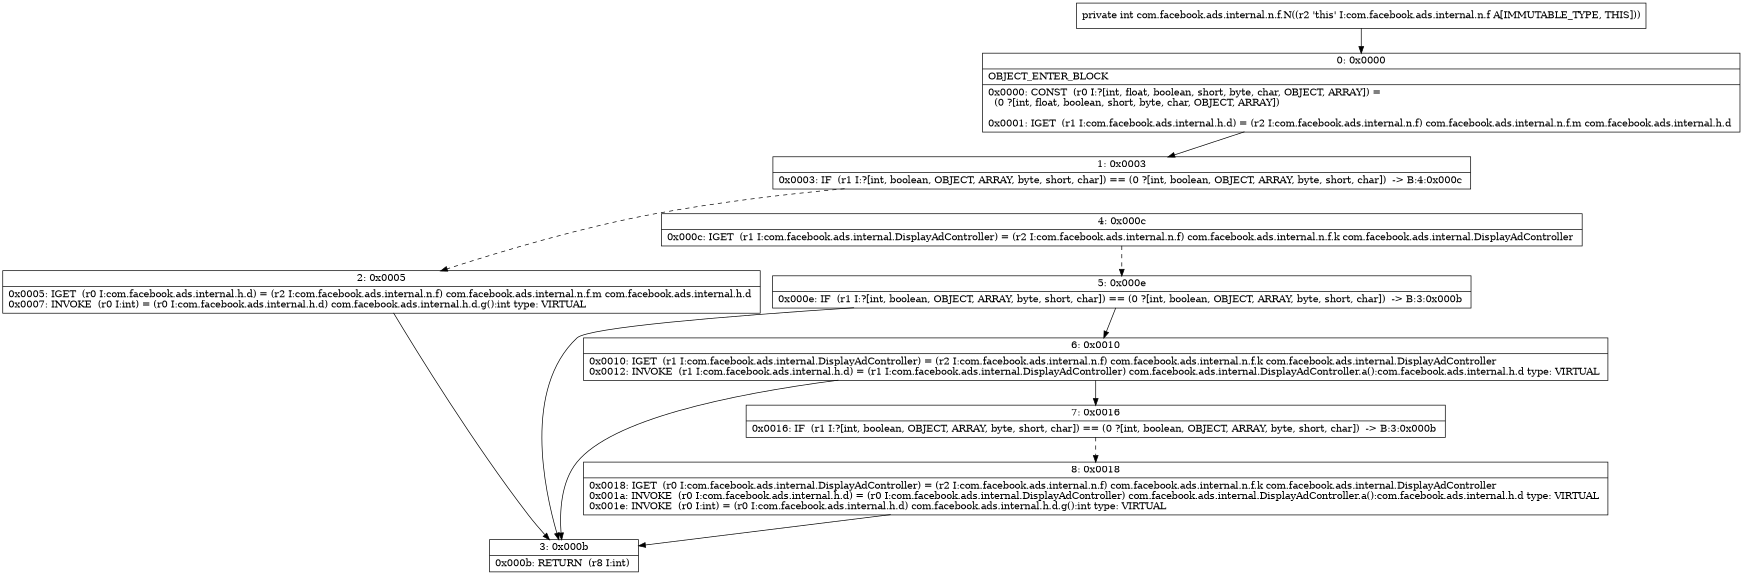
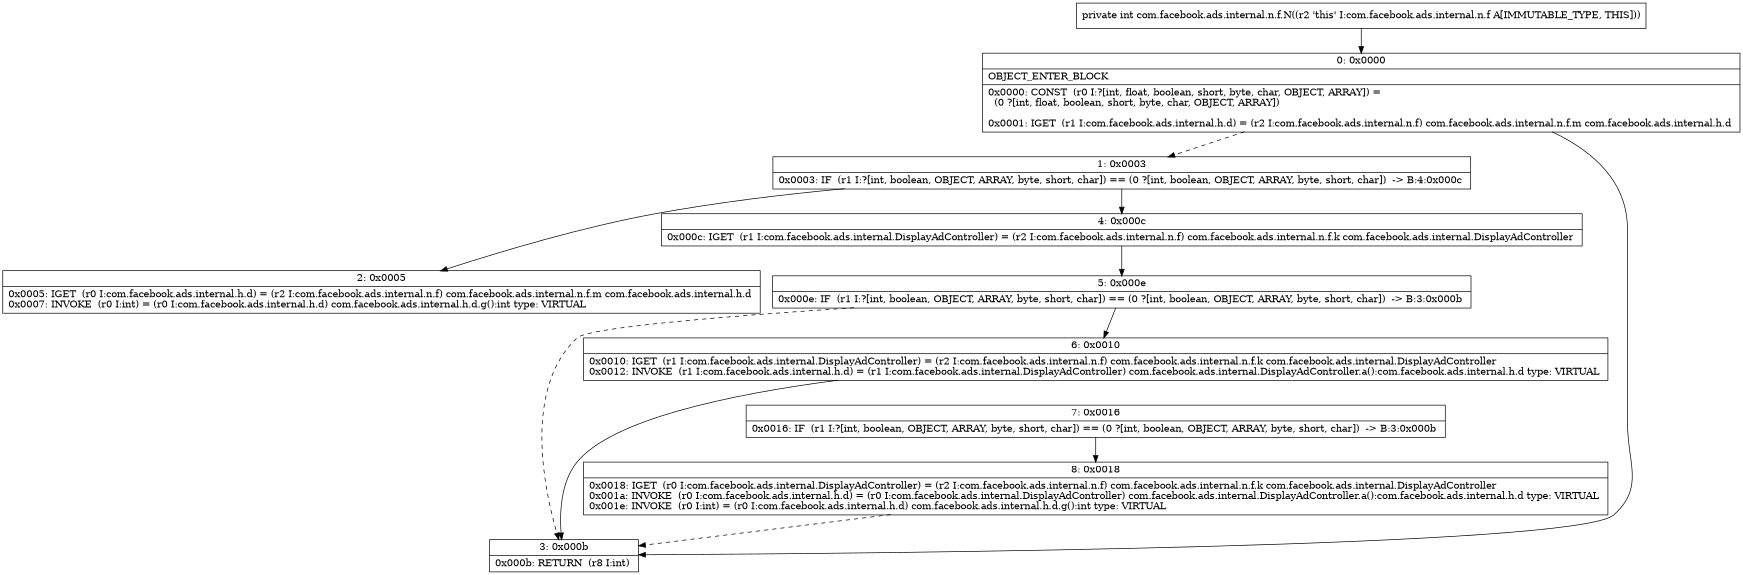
edge "0: 0x0000" -> "1: 0x0003": style solid -> dashed
edge "1: 0x0003" -> "4: 0x000c": added
edge "1: 0x0003" -> "2: 0x0005": style dashed -> solid
edge "4: 0x000c" -> "5: 0x000e": style dashed -> solid
edge "5: 0x000e" -> "3: 0x000b": style solid -> dashed
edge "6: 0x0010" -> "7: 0x0016": removed
edge "2: 0x0005" -> "3: 0x000b": now "0: 0x0000" -> "3: 0x000b"
edge "7: 0x0016" -> "8: 0x0018": style dashed -> solid
edge "8: 0x0018" -> "3: 0x000b": style solid -> dashed
